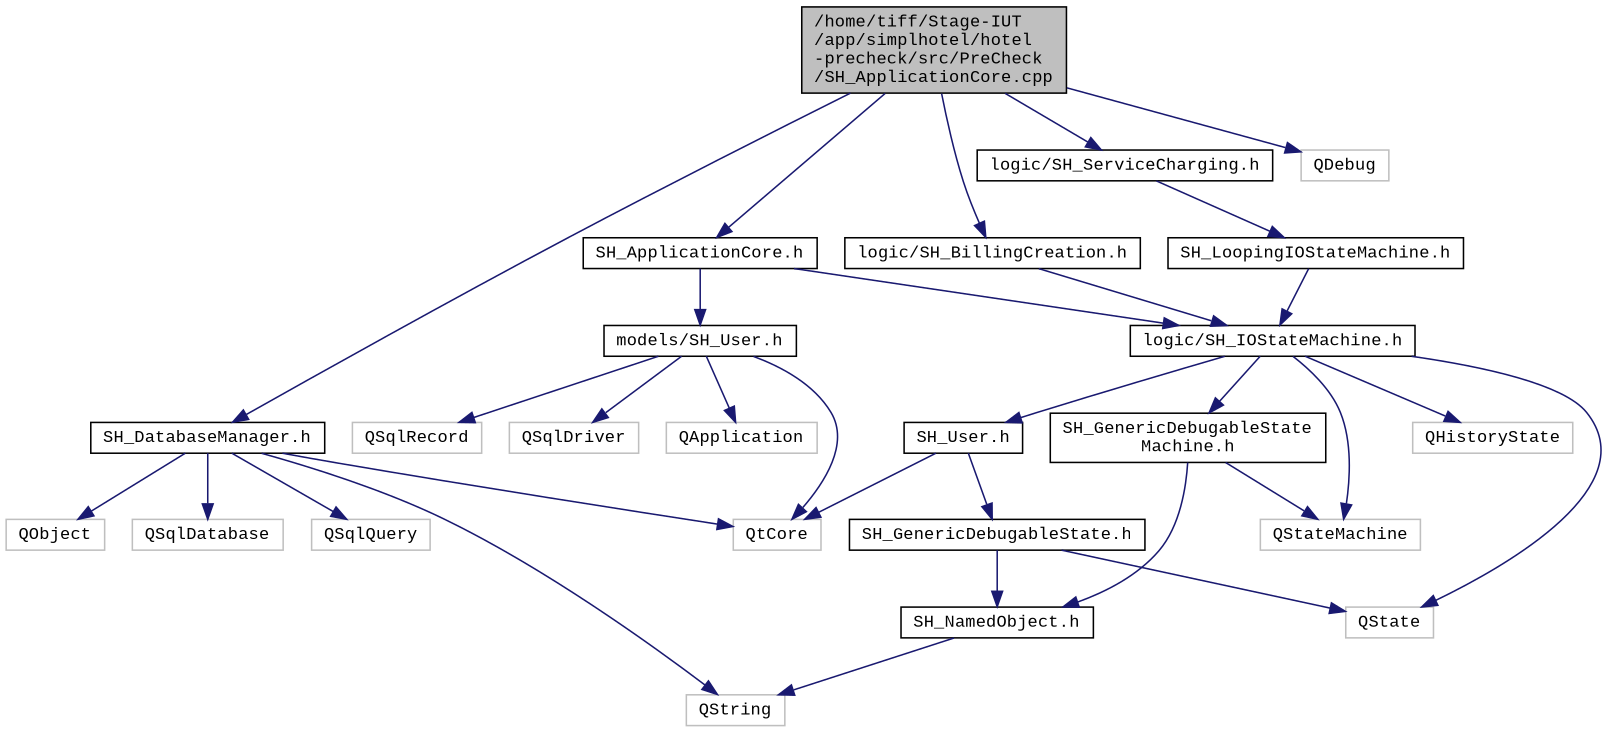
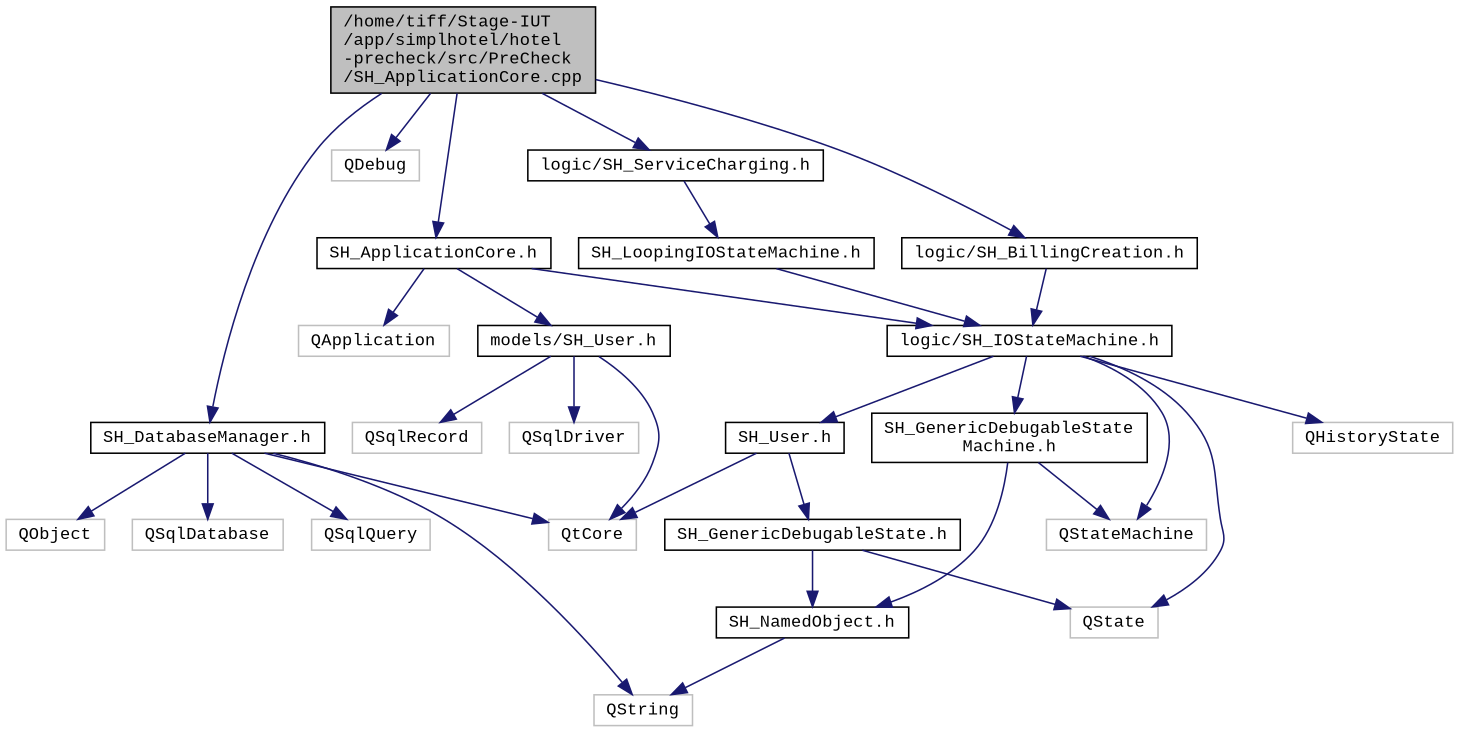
edge "models/SH_User.h" -> "QApplication": now "SH_ApplicationCore.h" -> "QApplication"
